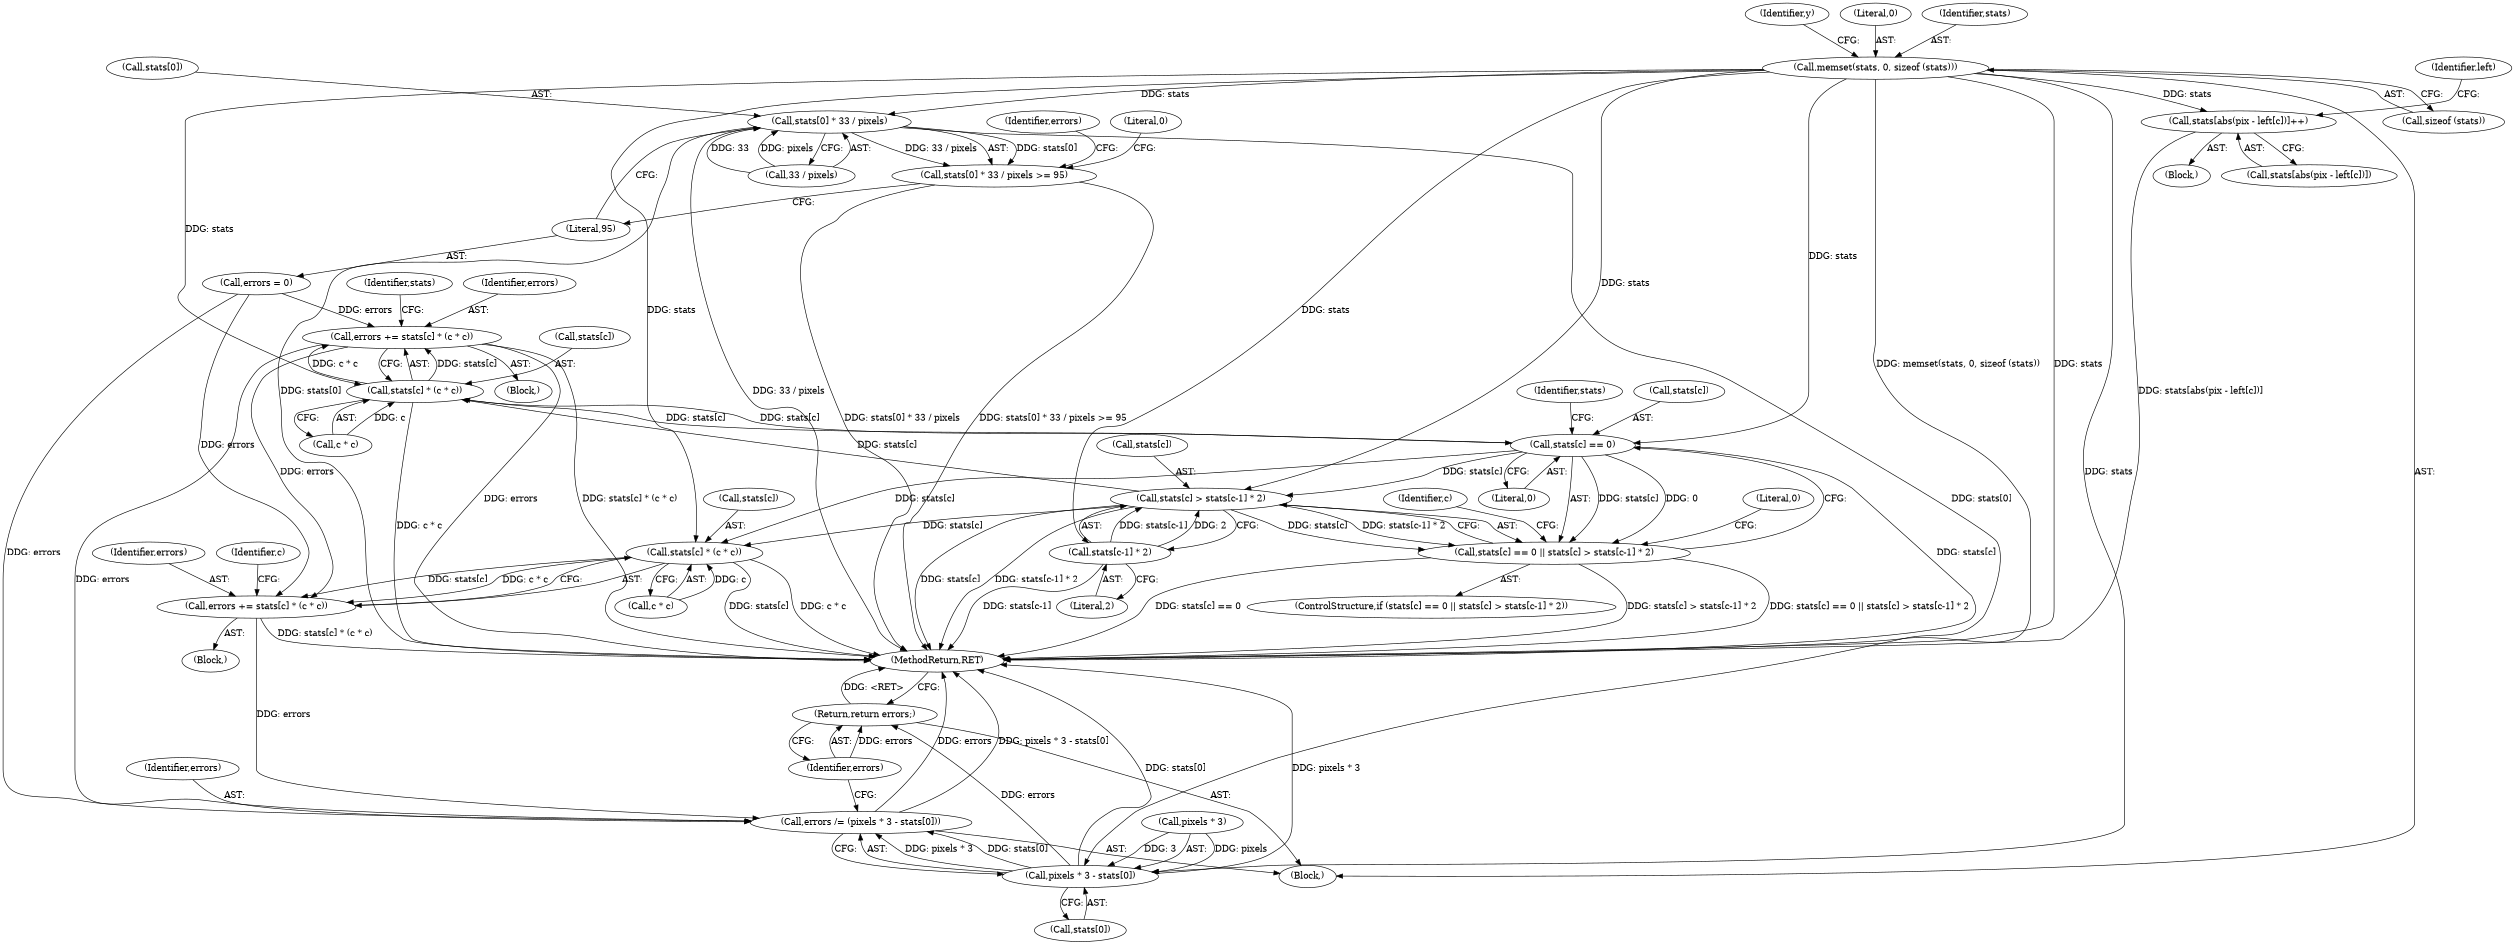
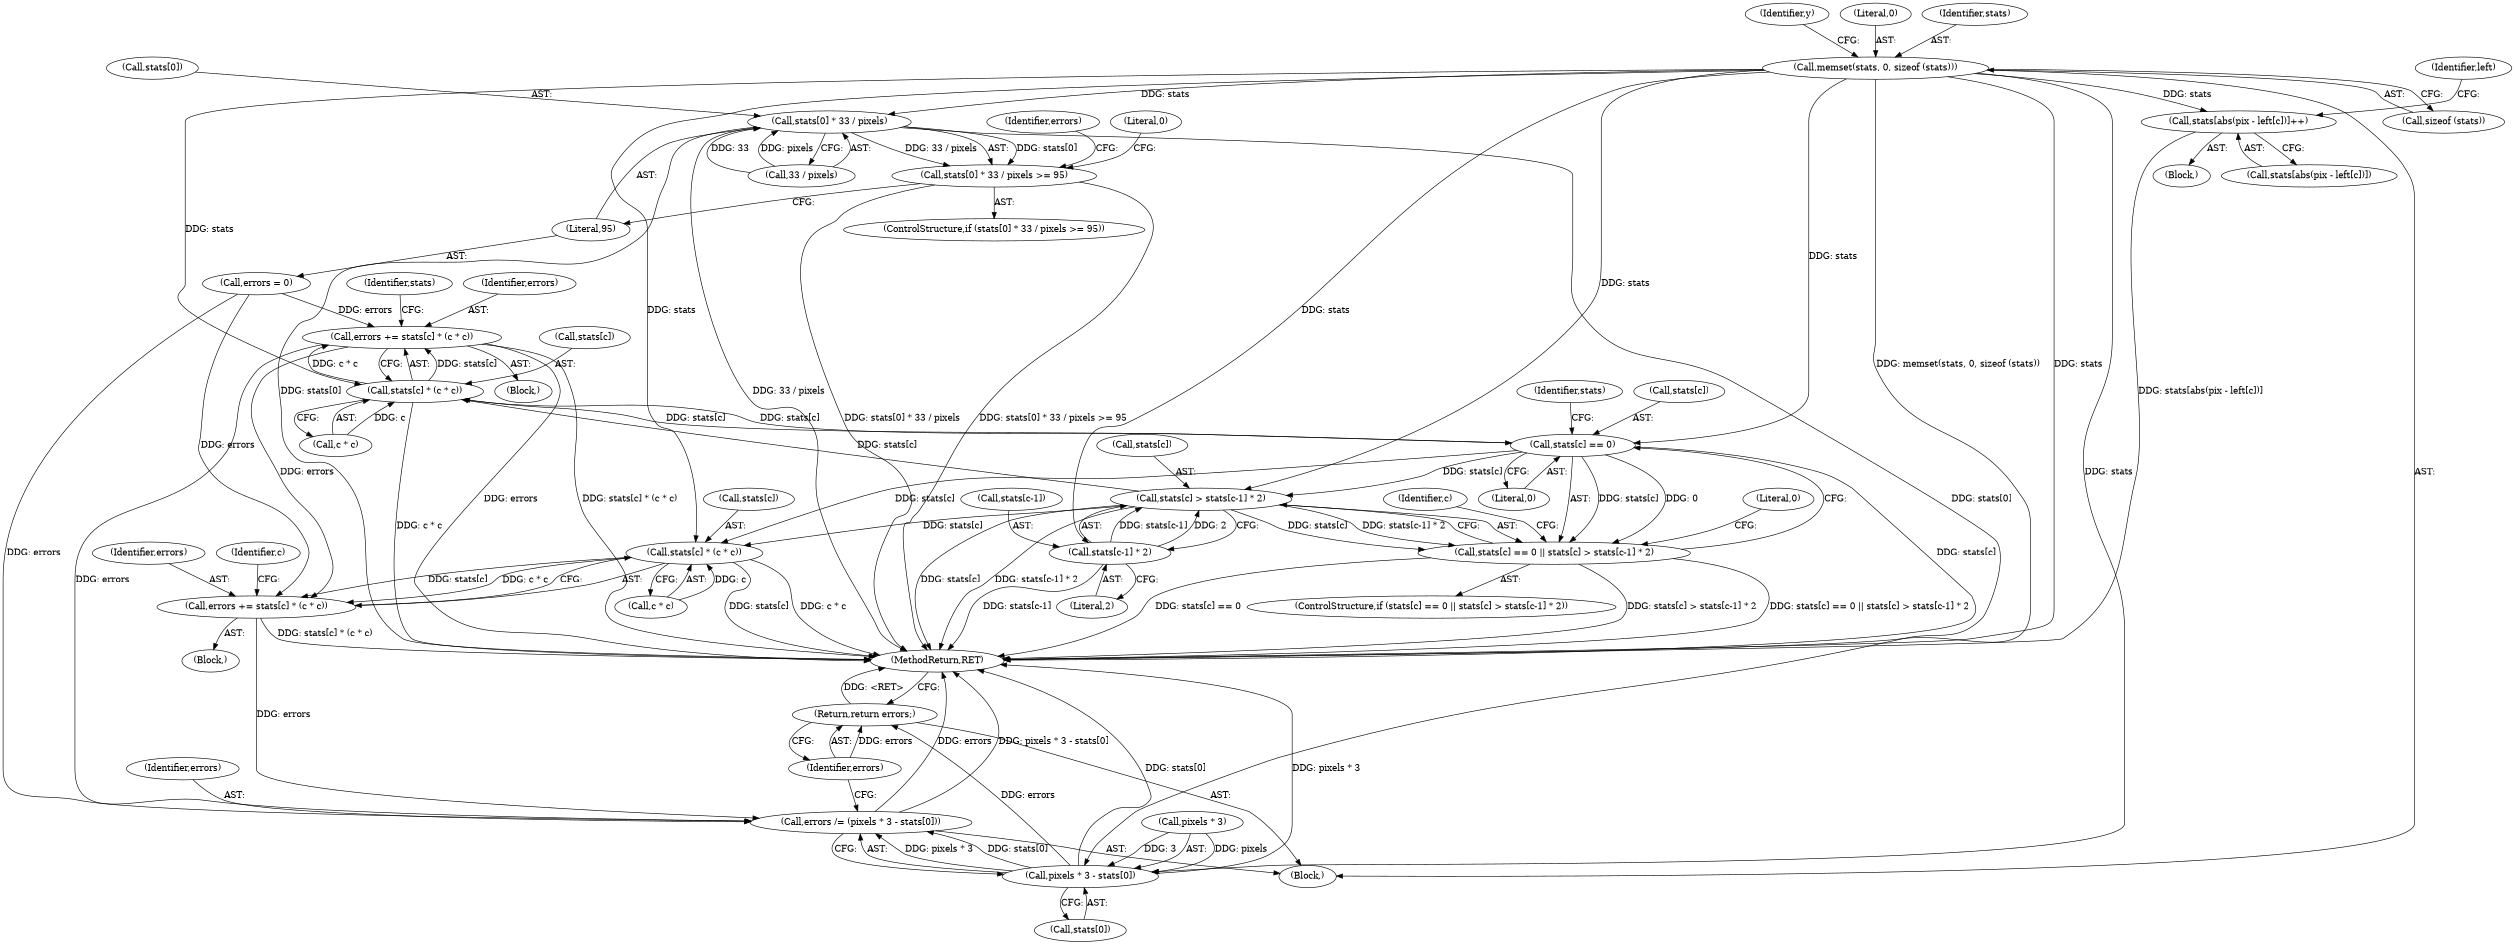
edge "(Literal,95)" -> "(Call,stats[0] * 33 / pixels)": label "CFG: " -> "AST: "
node "(ControlStructure,if (stats[0] * 33 / pixels >= 95))": added
node "(Call,stats[c-1])": added
